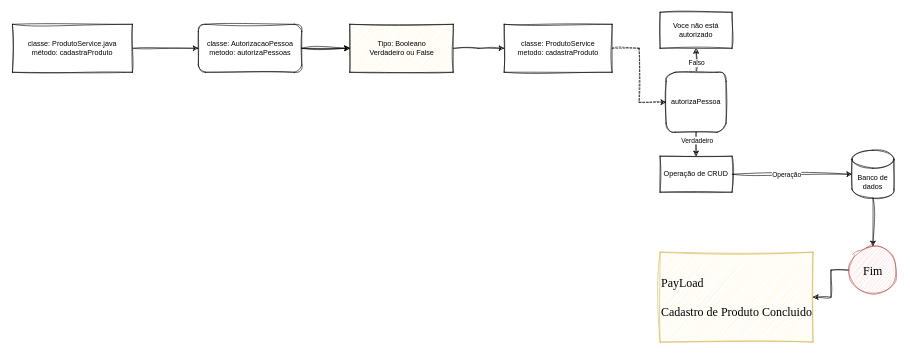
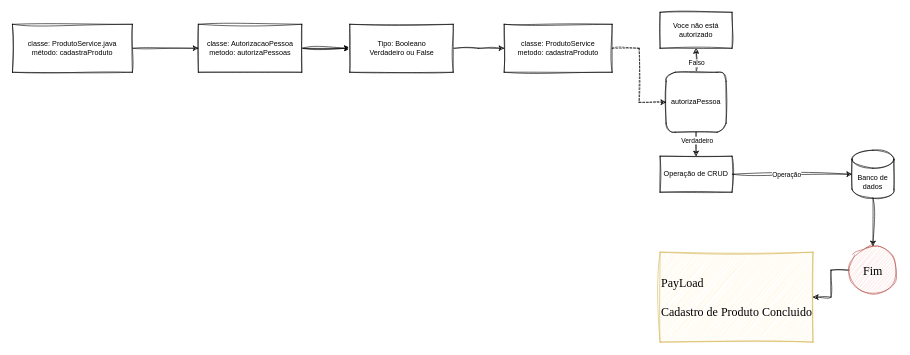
node "classe: AutorizacaoPessoa metodo: autorizaPessoas": shape rounded rectangle -> rectangle
node "Tipo: Booleano Verdadeiro ou False": fillcolor #fff2cc -> #ffffff
